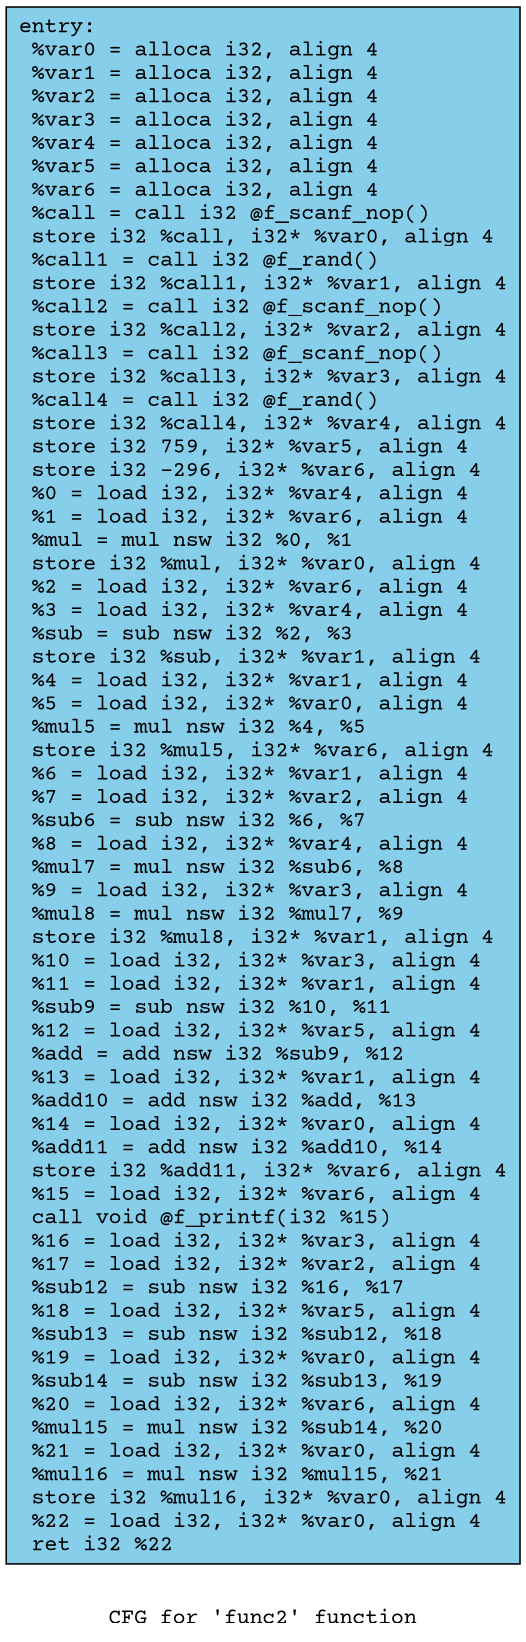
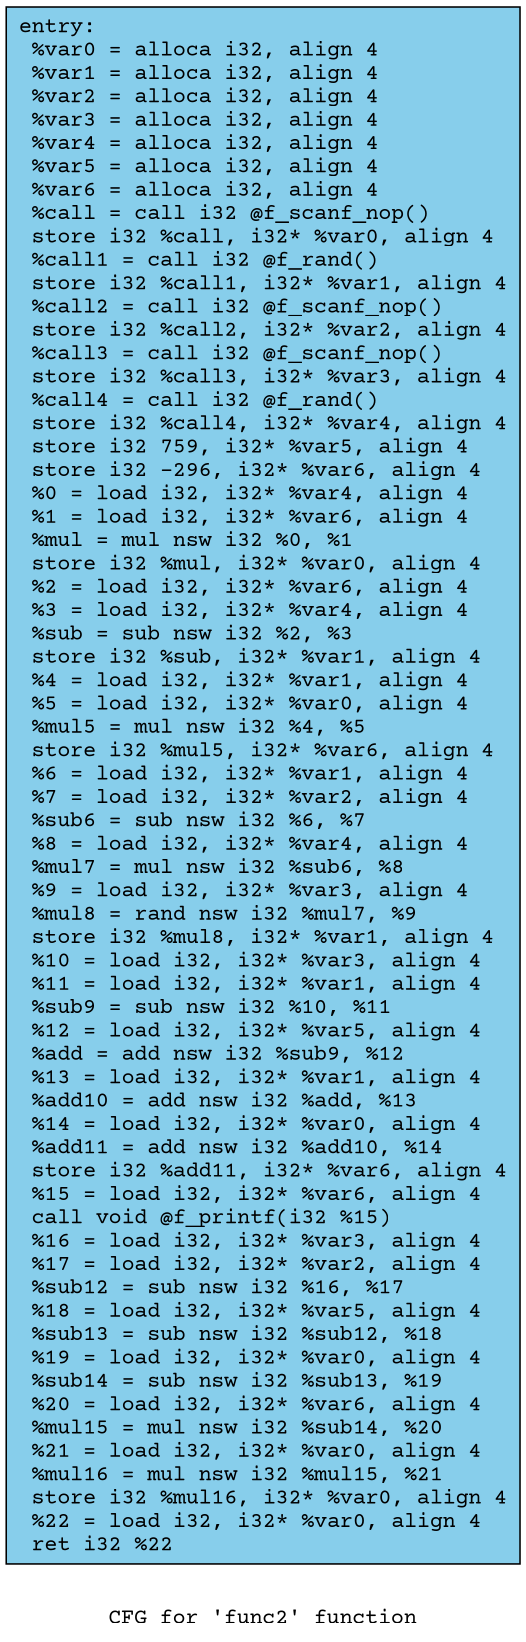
node "entry:": text "%mul8 = mul nsw i32 %mul7, %9" -> "%mul8 = rand nsw i32 %mul7, %9"
